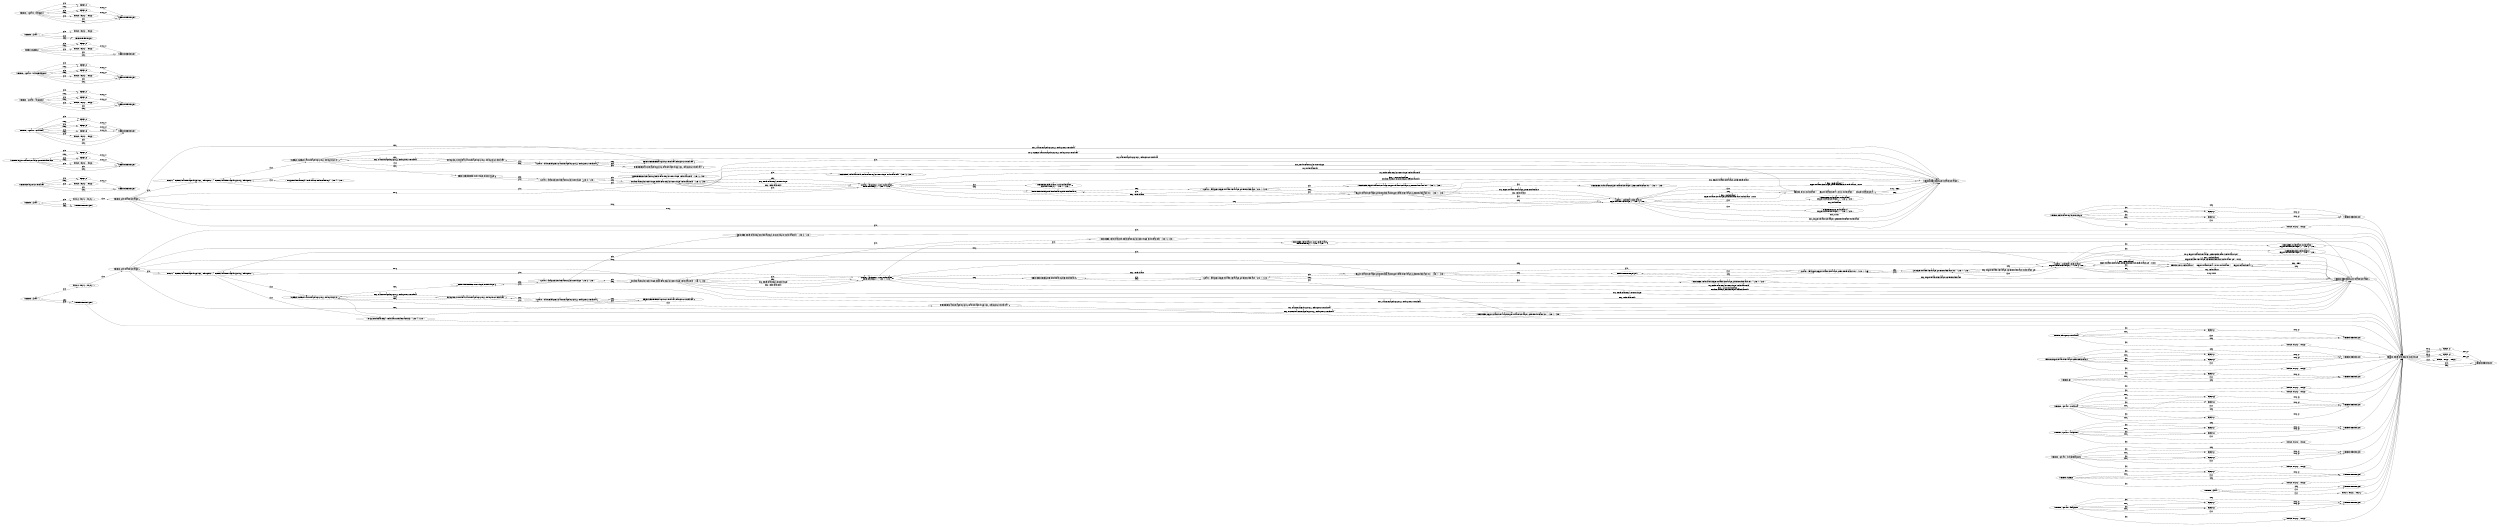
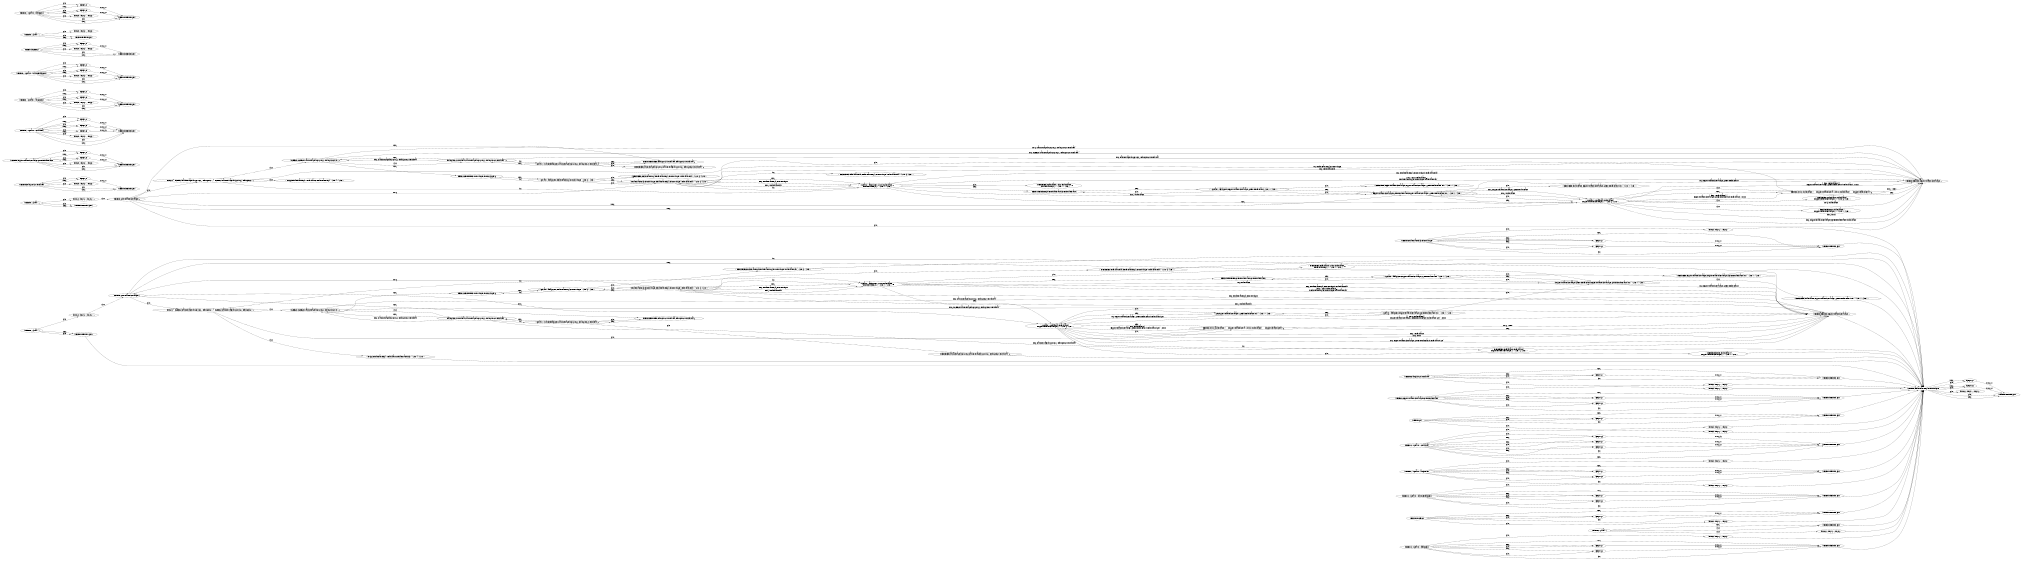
node "(FIELD_IDENTIFIER,get,get)": removed
